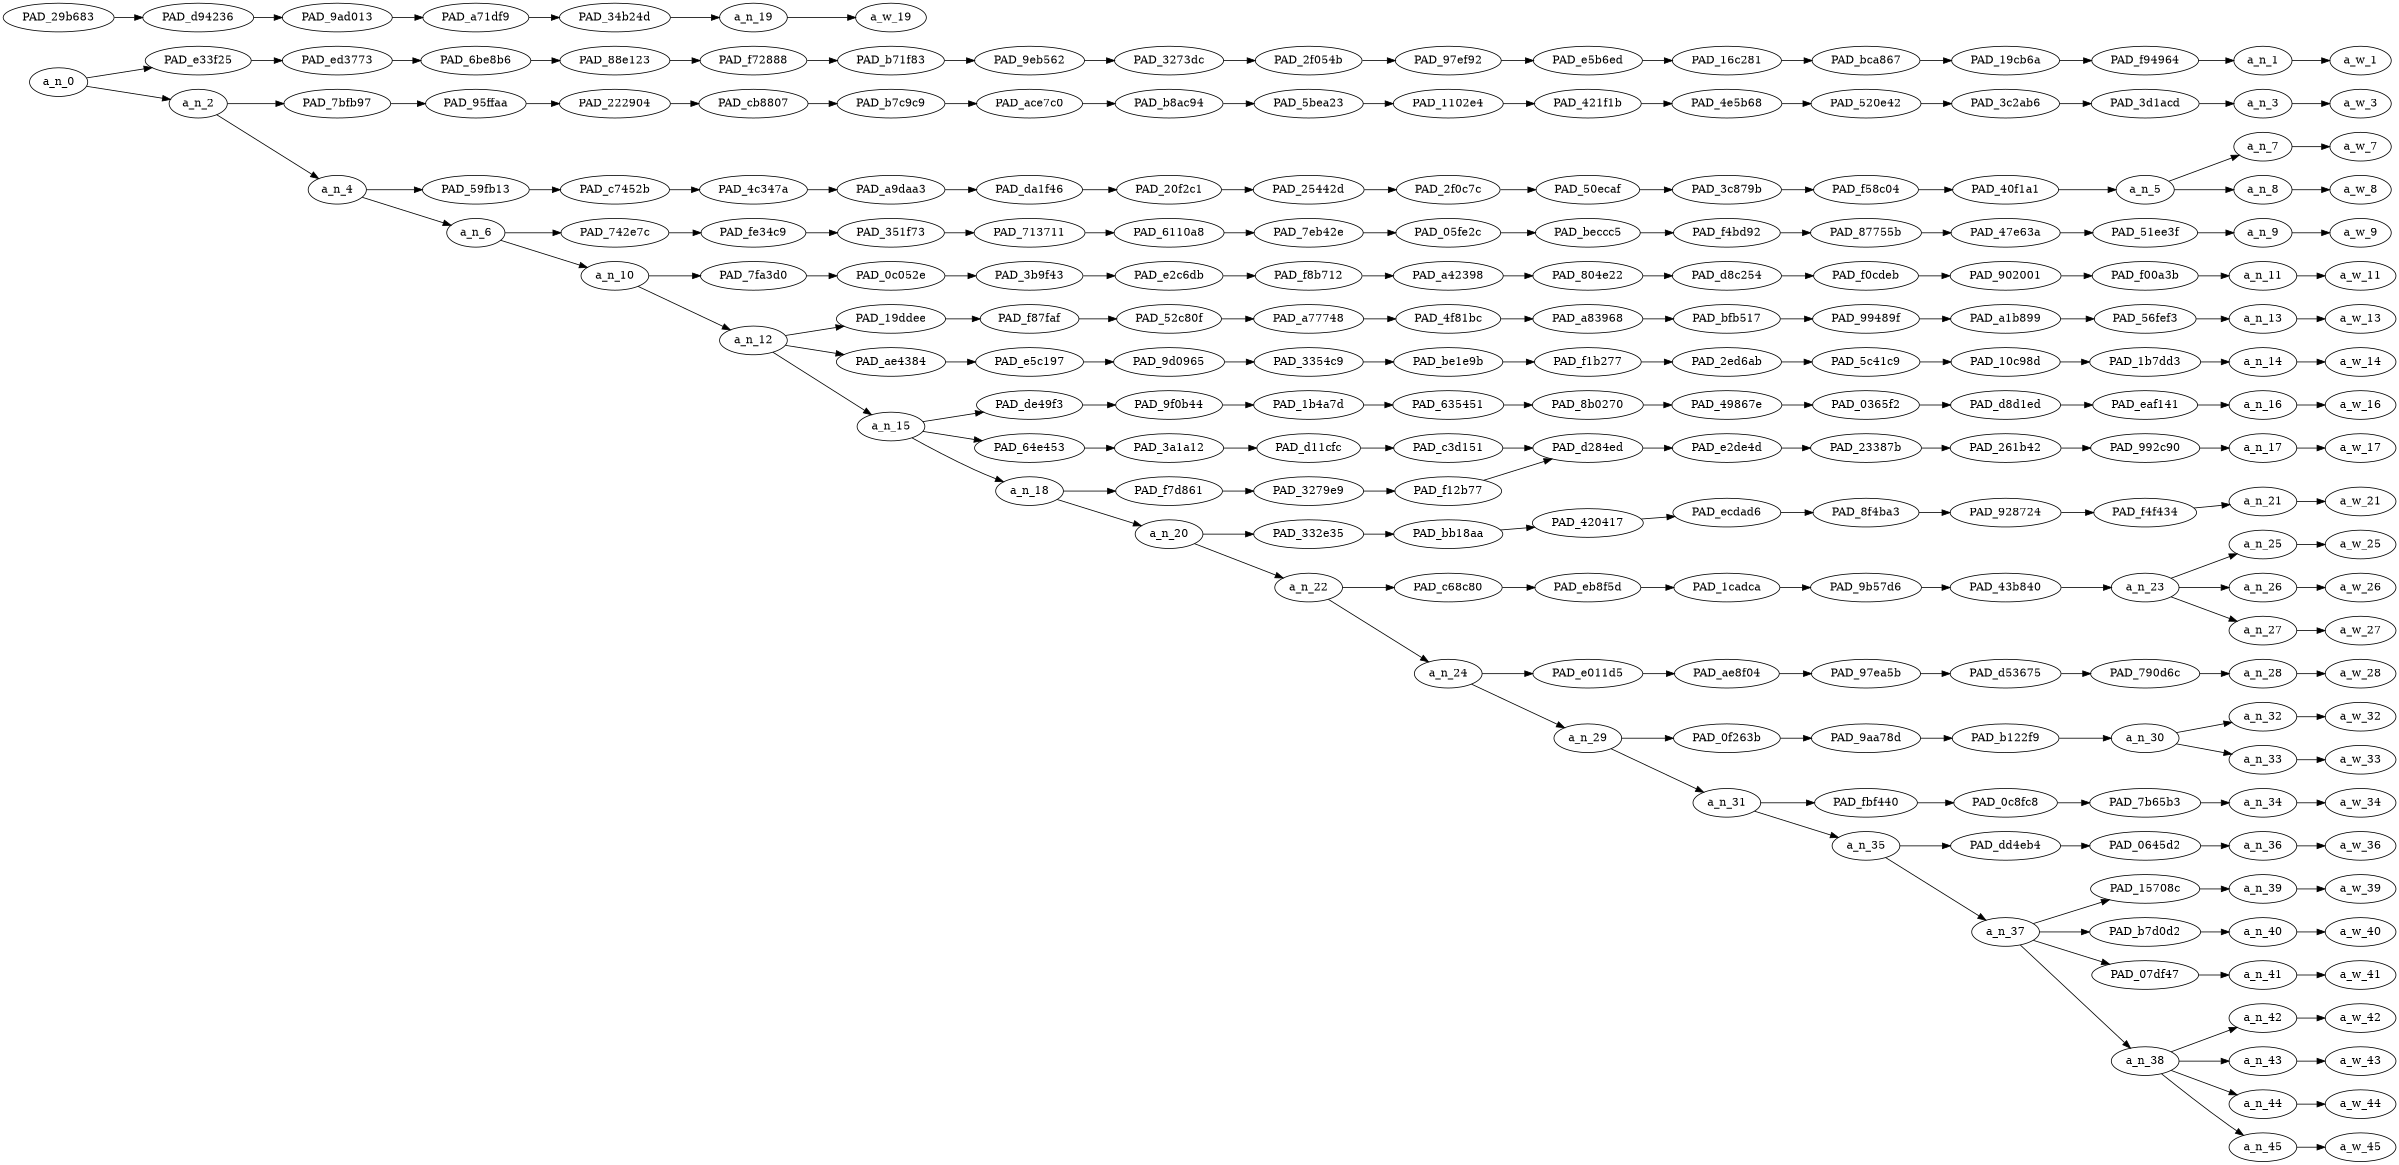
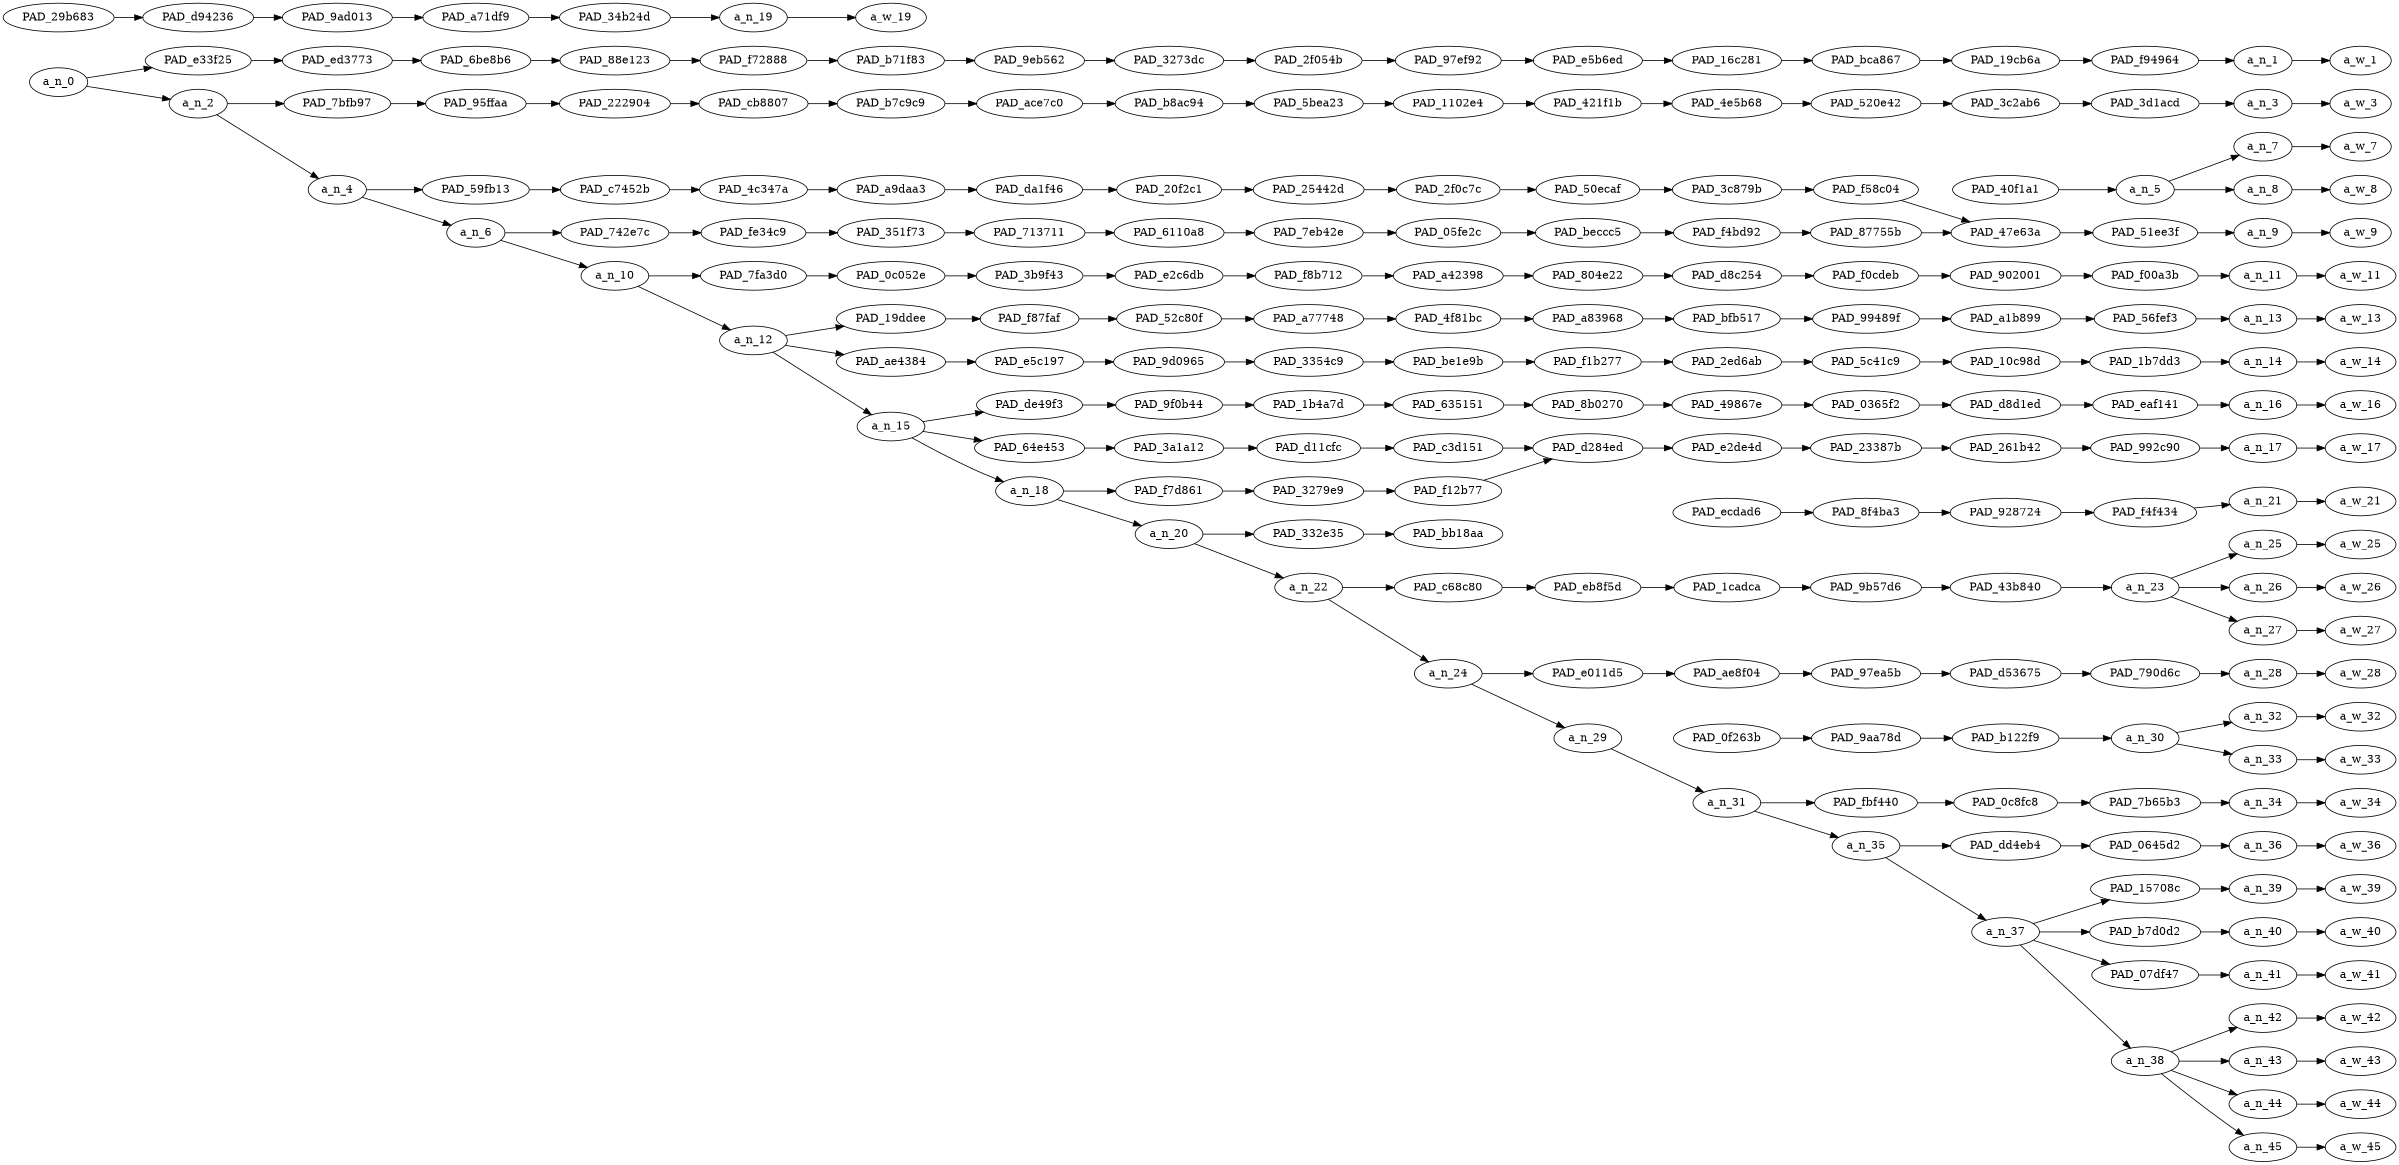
edge "PAD_f58c04" -> "PAD_40f1a1": now "PAD_f58c04" -> "PAD_47e63a"
node "PAD_635451": label "PAD_635451" -> "PAD_635151"
node "PAD_420417": removed
edge "a_n_29" -> "PAD_0f263b": removed
